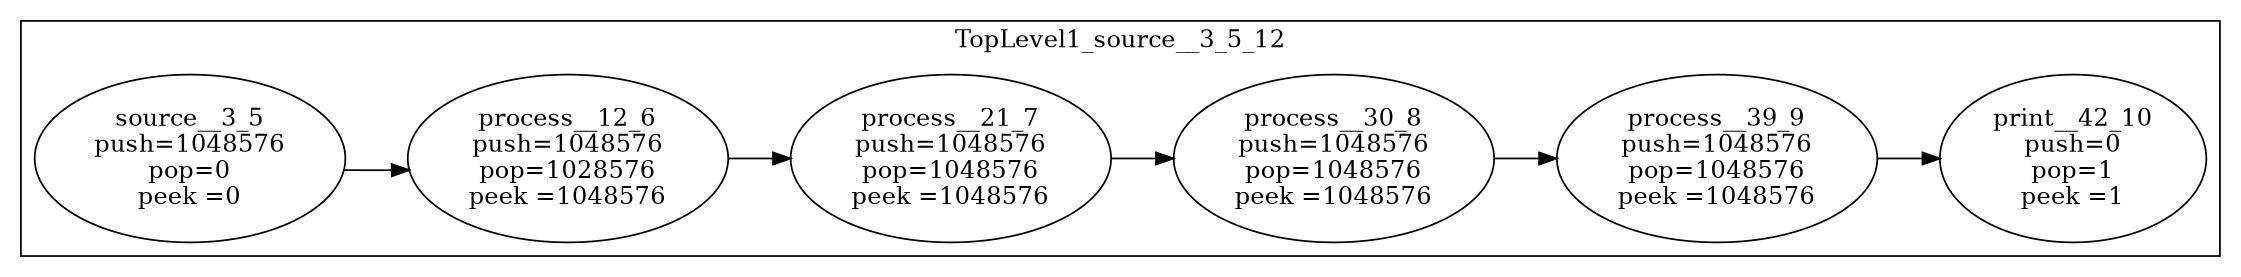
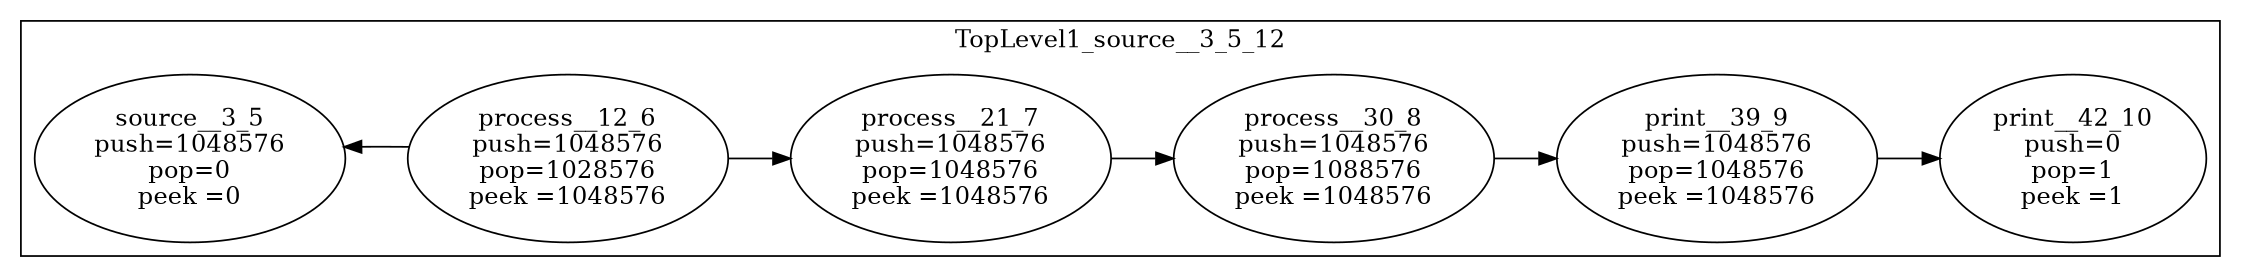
node "process__30_8 push=1048576 pop=1048576 peek =1048576": label "process__30_8 push=1048576 pop=1048576 peek =1048576" -> "process__30_8 push=1048576 pop=1088576 peek =1048576"
node "process__39_9 push=1048576 pop=1048576 peek =1048576": label "process__39_9 push=1048576 pop=1048576 peek =1048576" -> "print__39_9 push=1048576 pop=1048576 peek =1048576"
edge "source__3_5 push=1048576 pop=0 peek =0" -> "process__12_6 push=1048576 pop=1028576 peek =1048576": reversed
